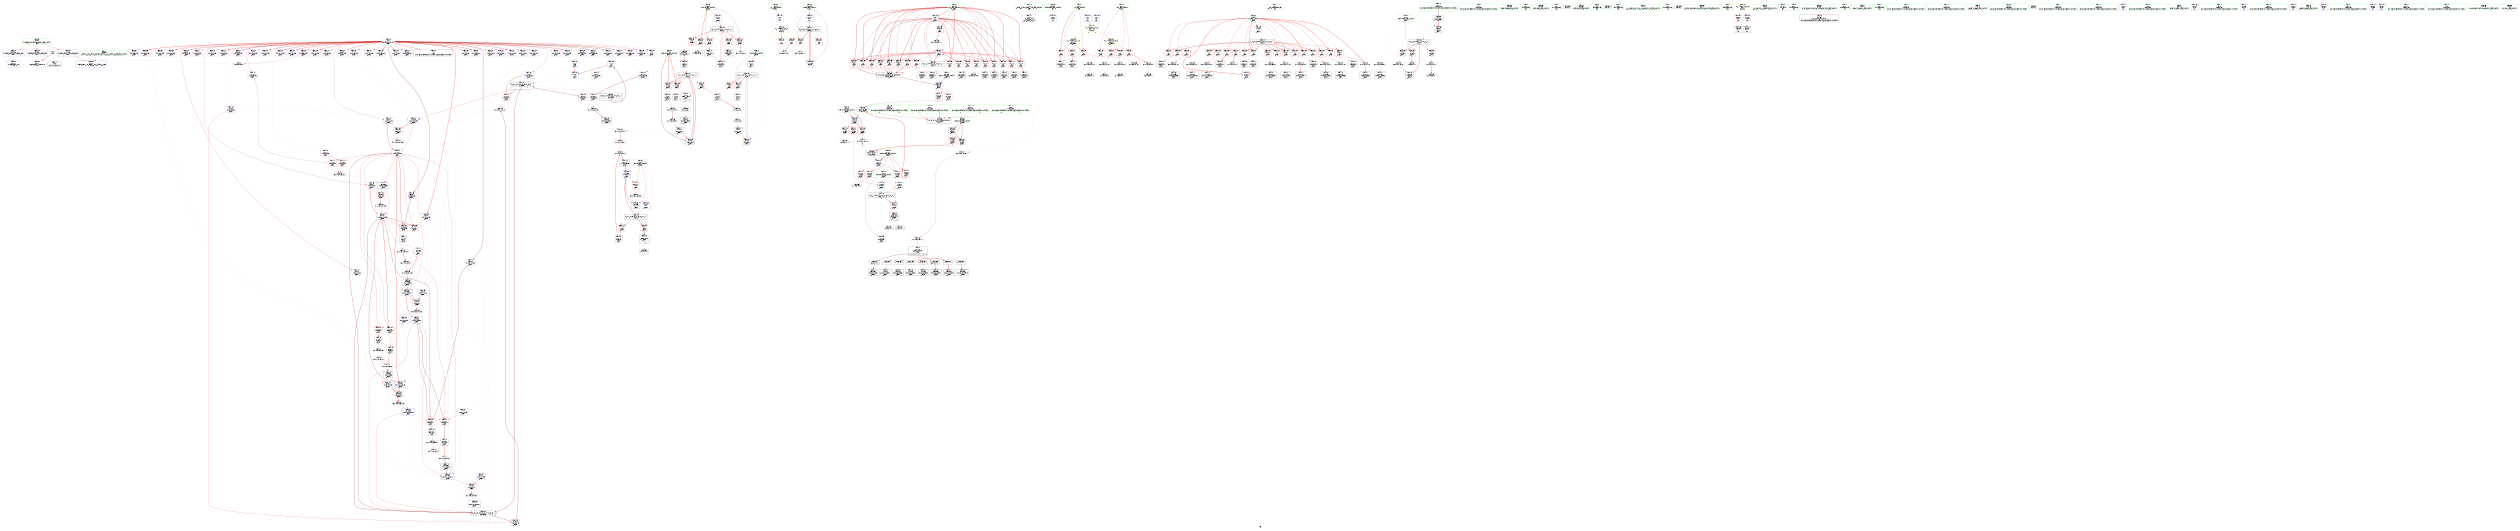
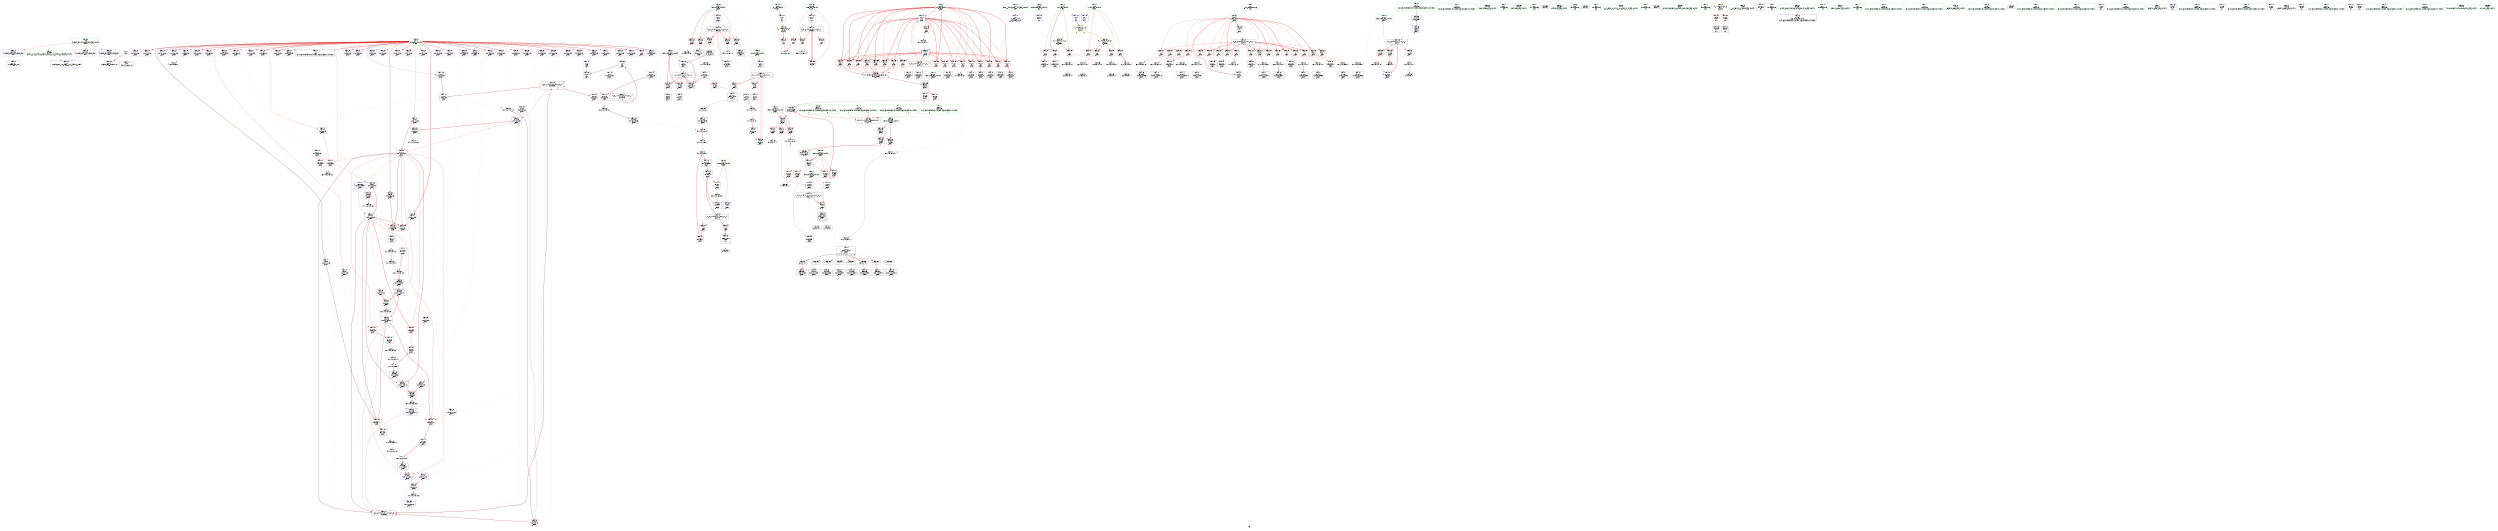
edge "NodeID: 50" -> "NodeID: 449": now "NodeID: 50" -> "NodeID: 234"
node "NodeID: 429": removed
